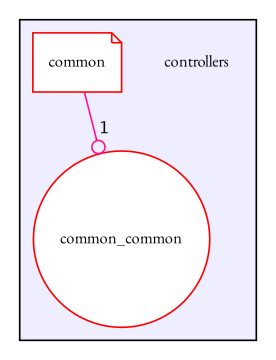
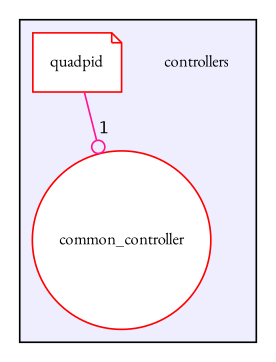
node "common": label "common" -> "quadpid"
node "common_common": label "common_common" -> "common_controller"
